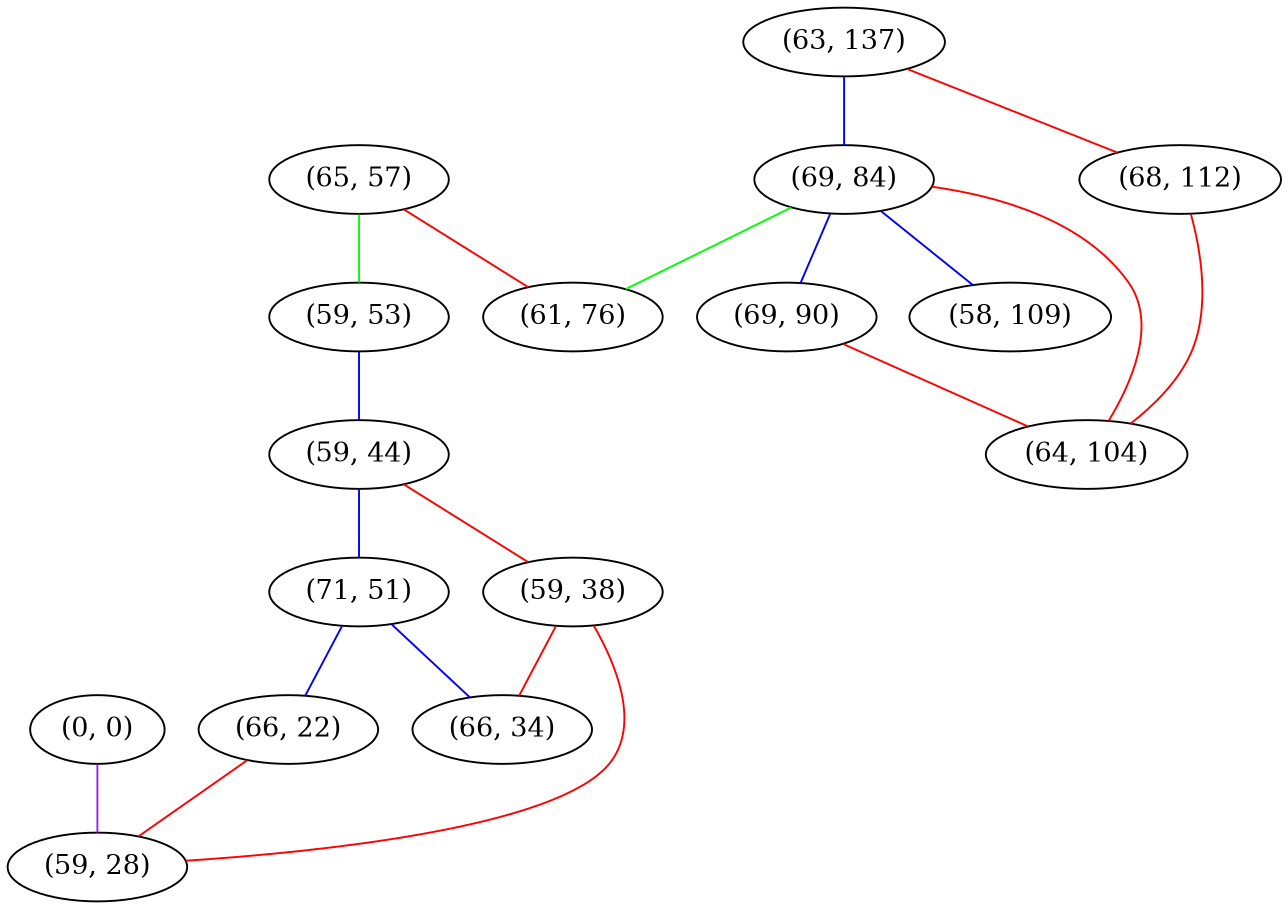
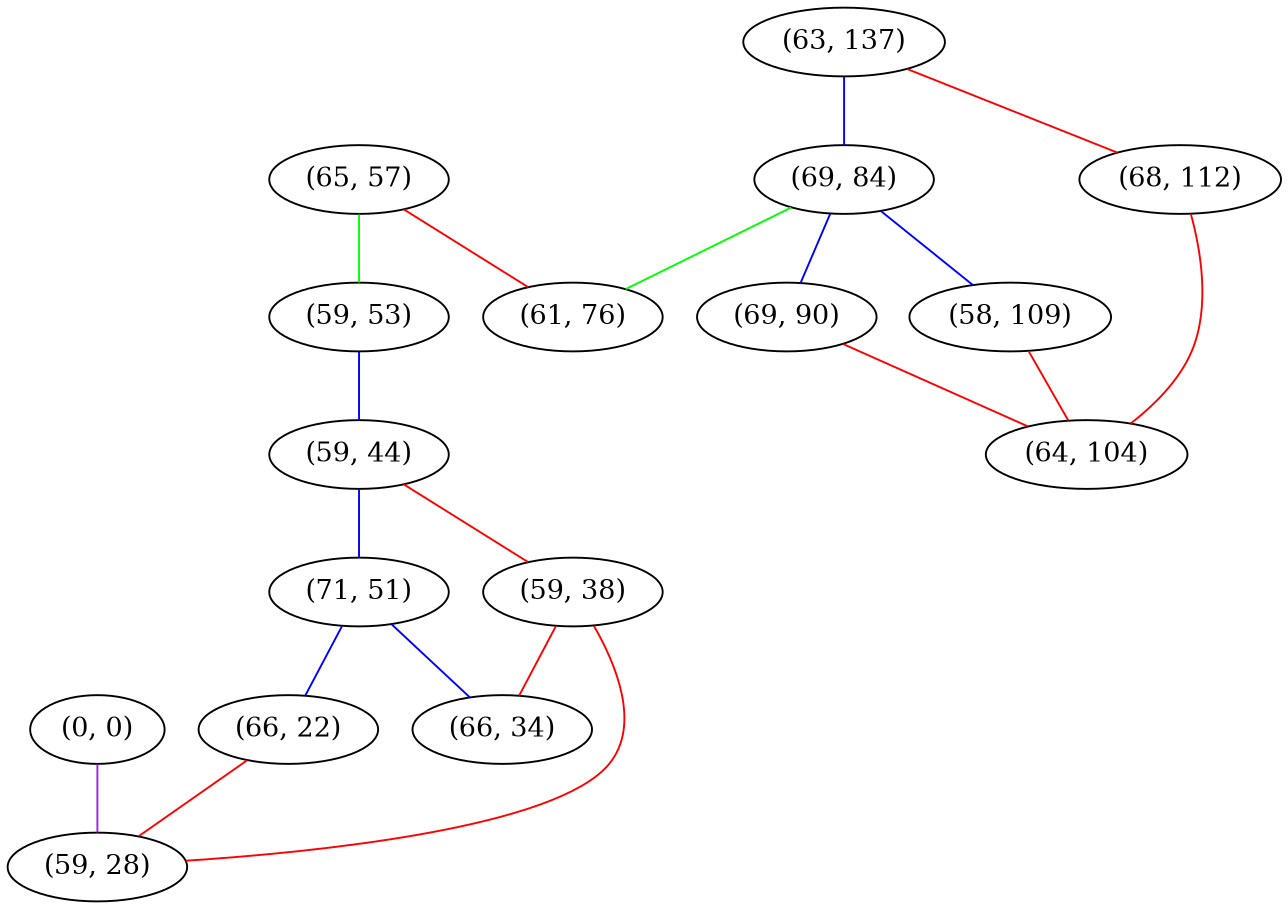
edge "(69, 84)" -- "(64, 104)": now "(58, 109)" -- "(64, 104)"
